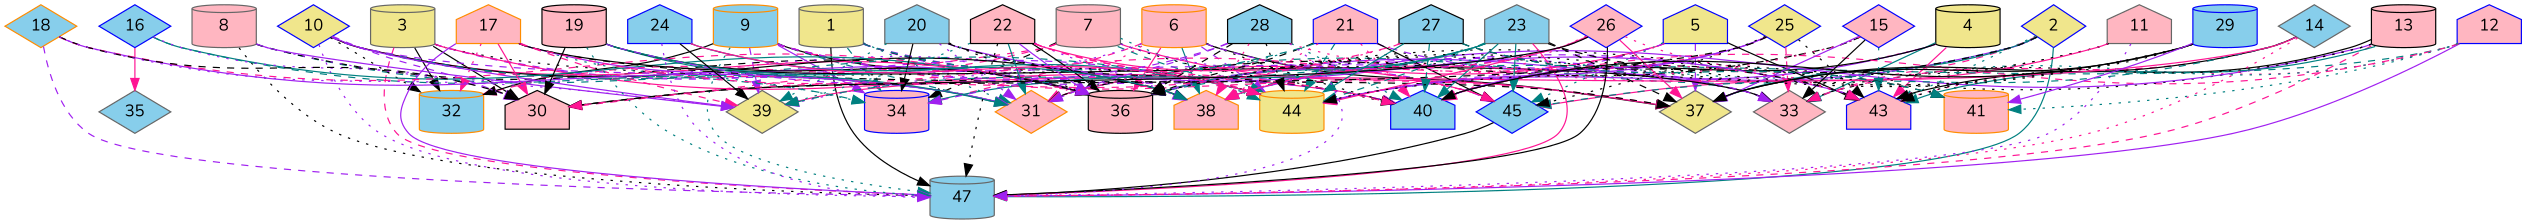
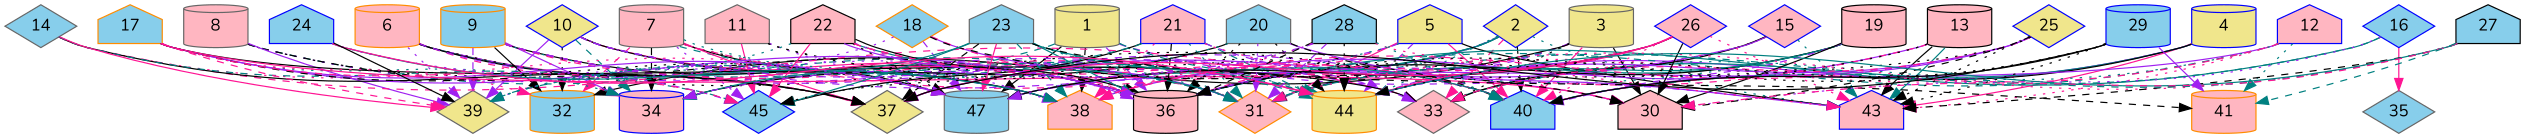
node "17": fillcolor lightpink -> skyblue
node "4": color black -> blue
edge "5" -> "40": added
edge "45" -> "47": now "7" -> "47"
